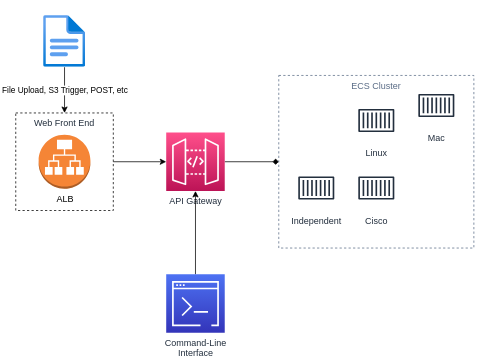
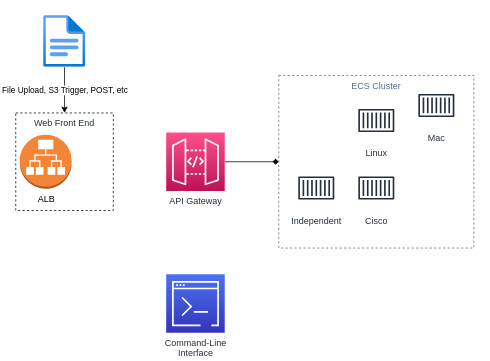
node "ALB": moved (65, 162) -> (46, 162)
edge "Web Front End" -> "API Gateway": removed
edge "Command-Line Interface" -> "API Gateway": removed
